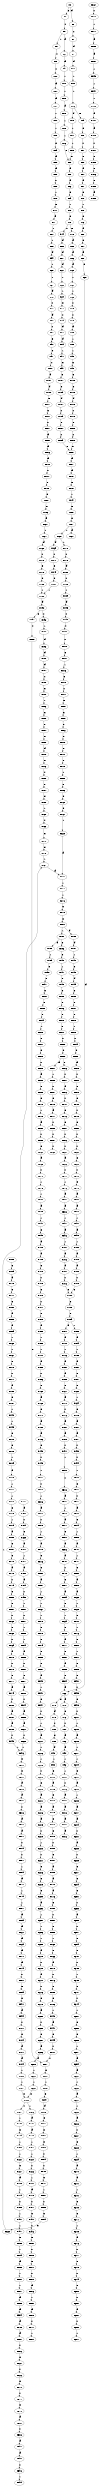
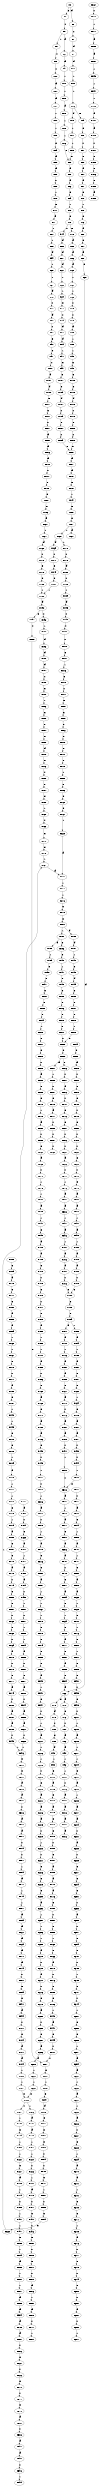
edge "S315" -> "S319": now "S315" -> "S318"
edge "S505" -> "S511": now "S505" -> "S506"
